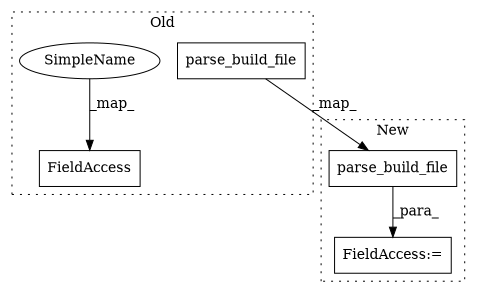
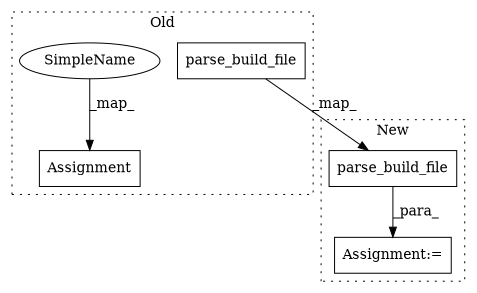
node "FieldAccess": label "FieldAccess" -> "Assignment"
node "FieldAccess:=": label "FieldAccess:=" -> "Assignment:="
